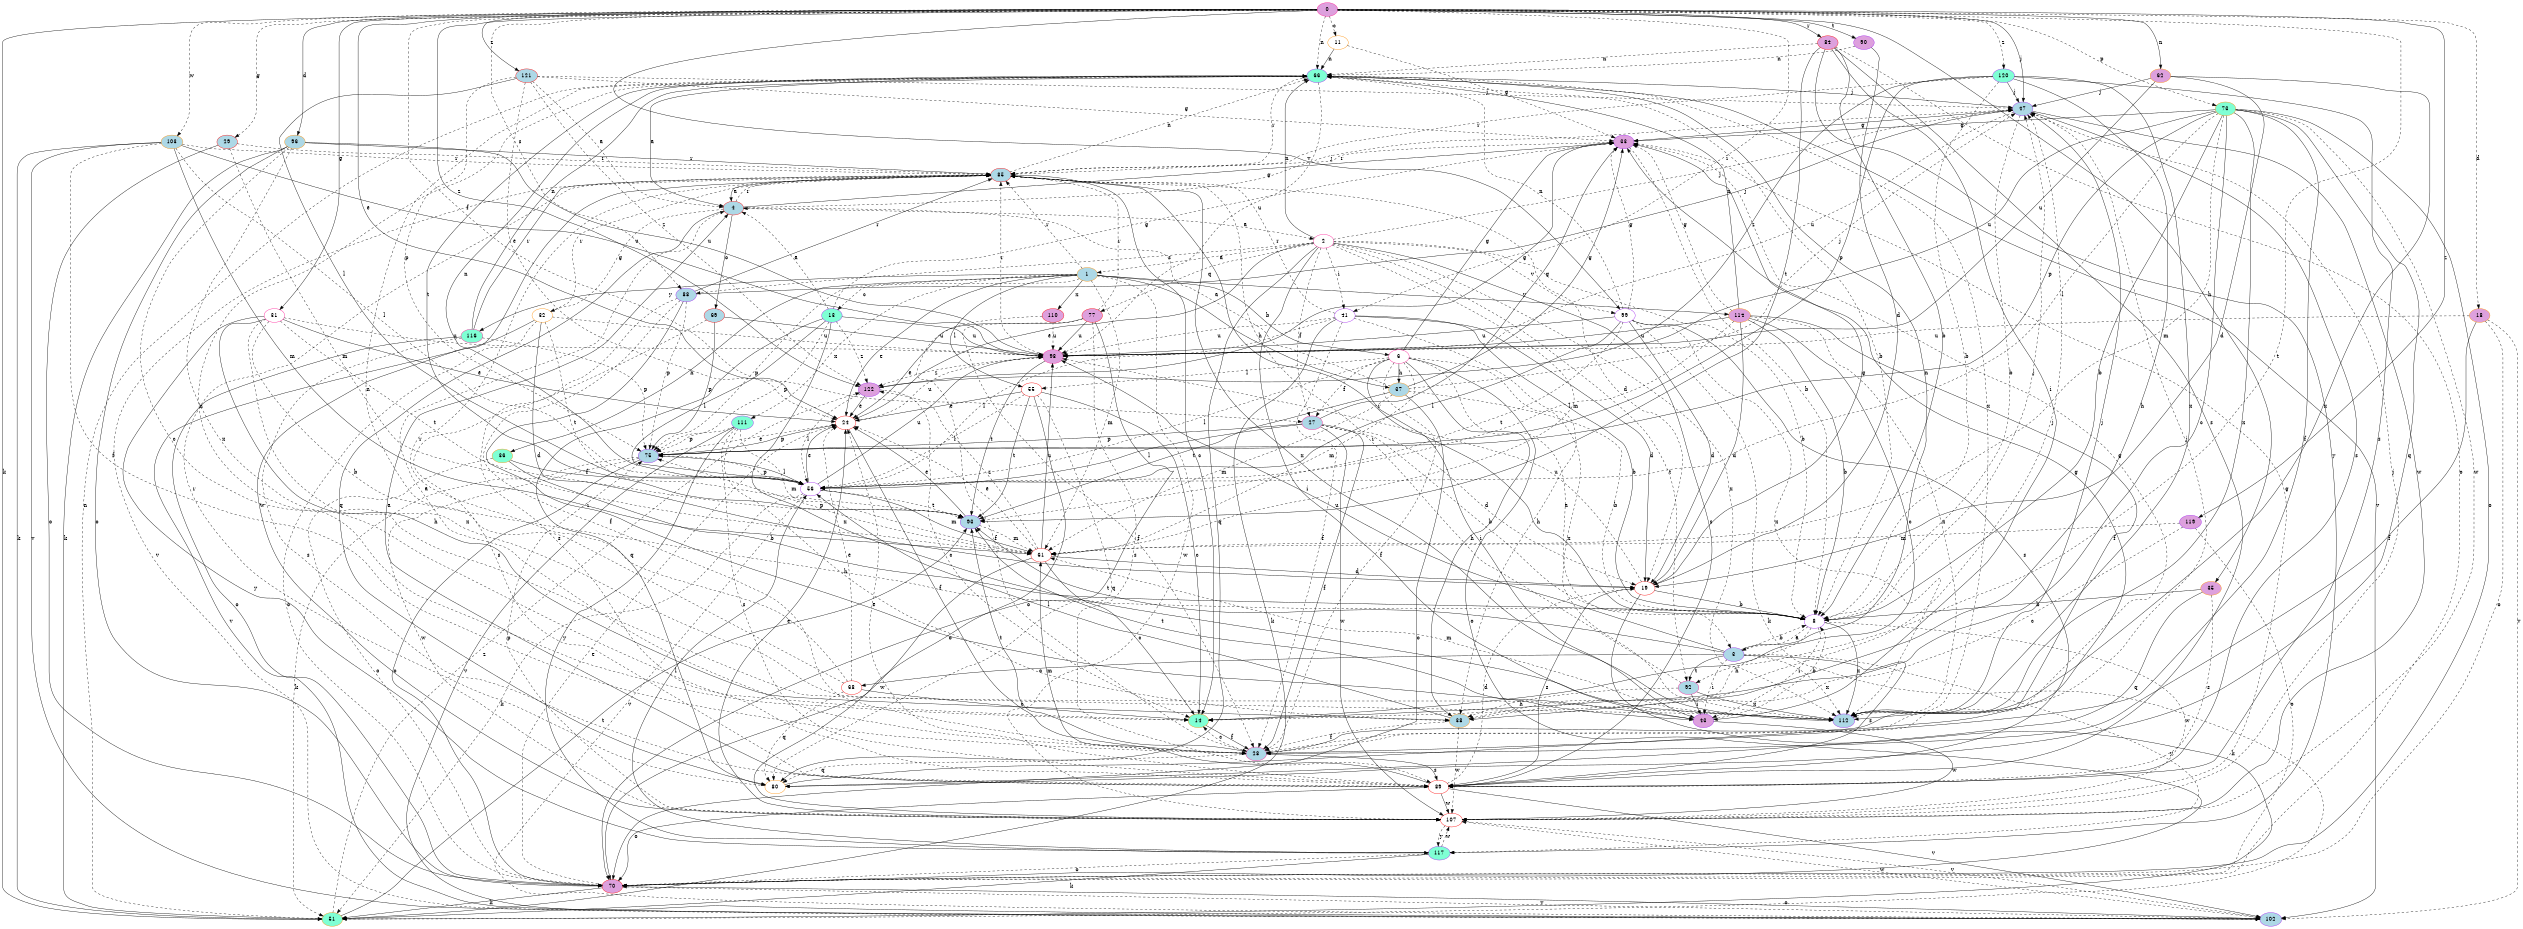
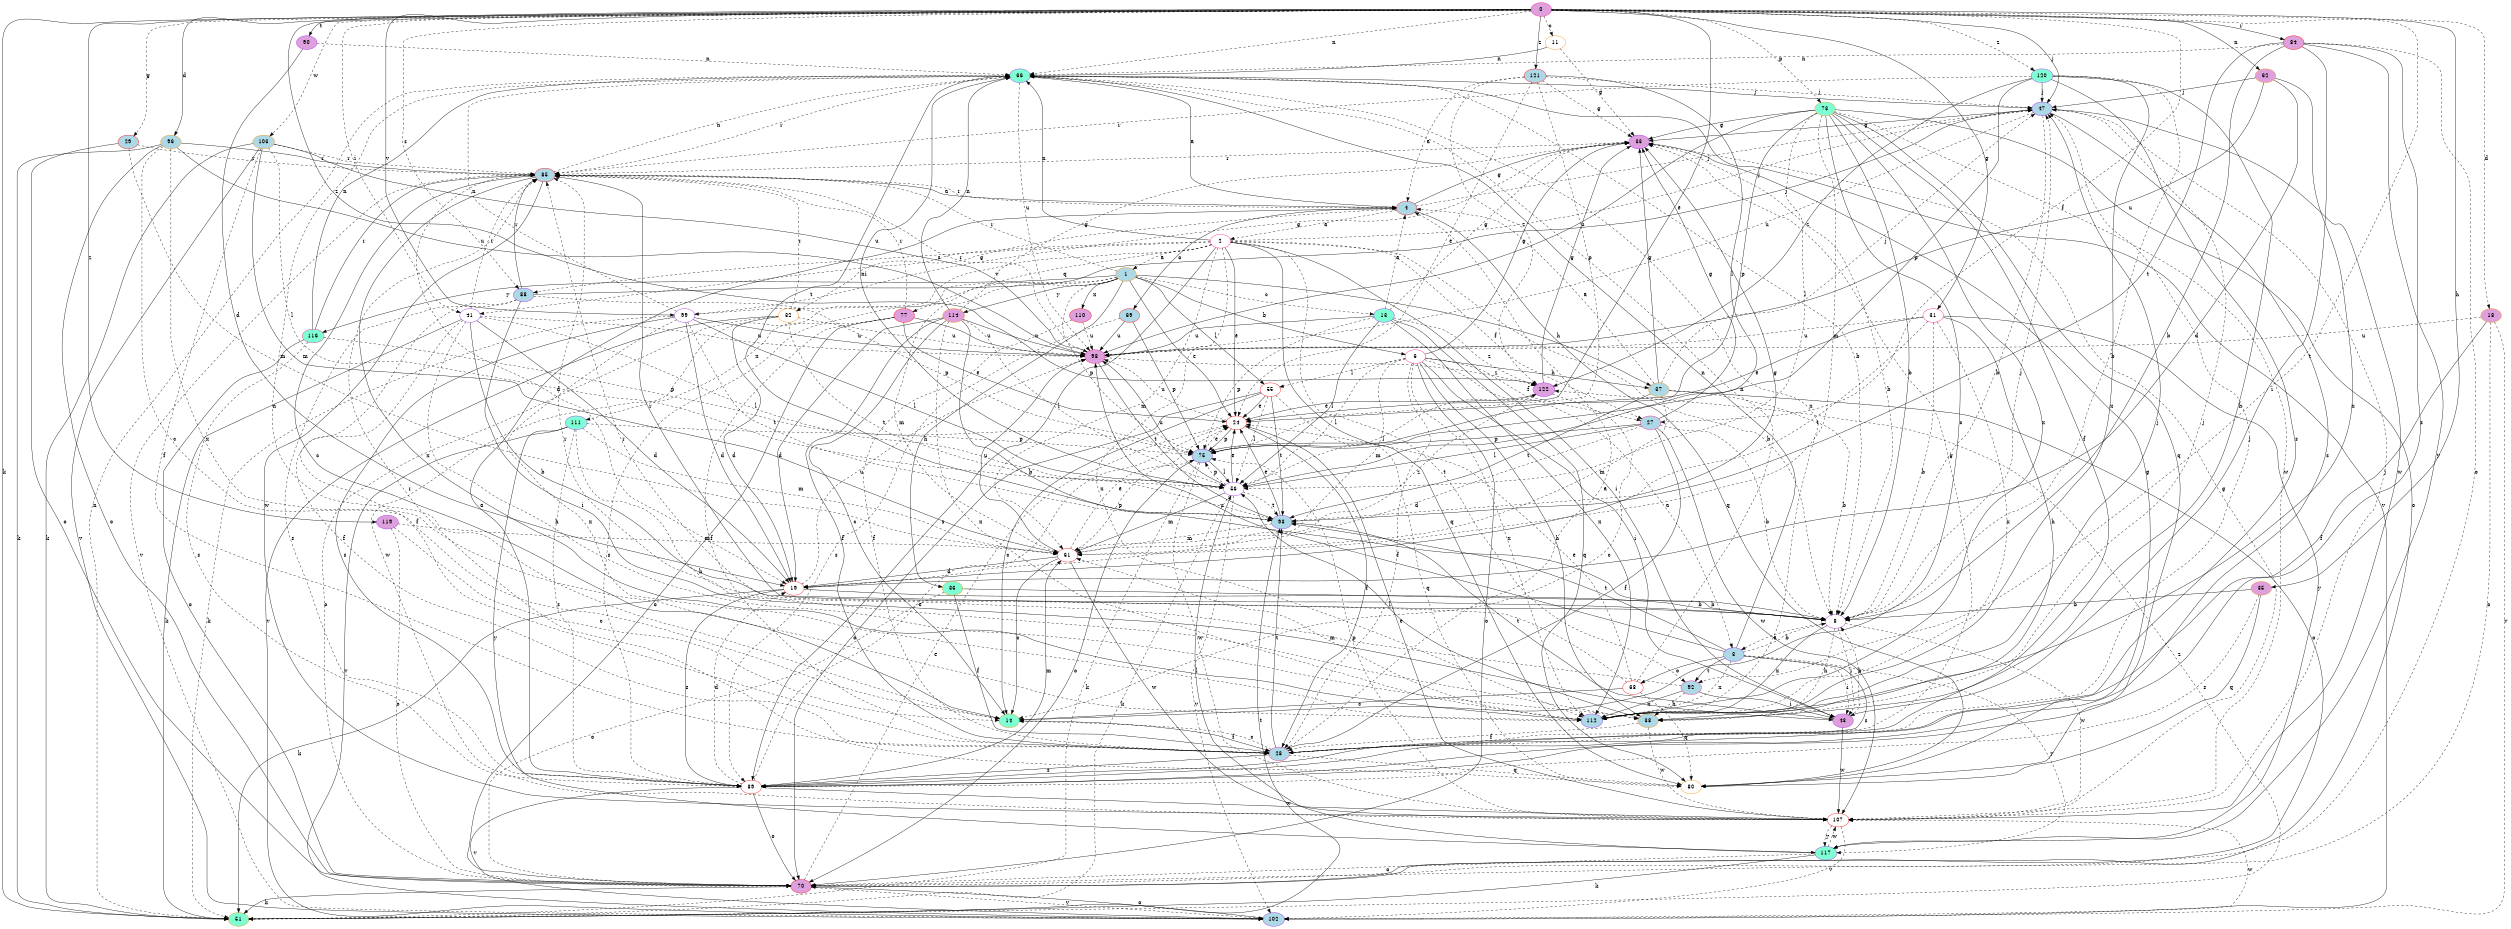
edge "36" -> "56": now "36" -> "28"
